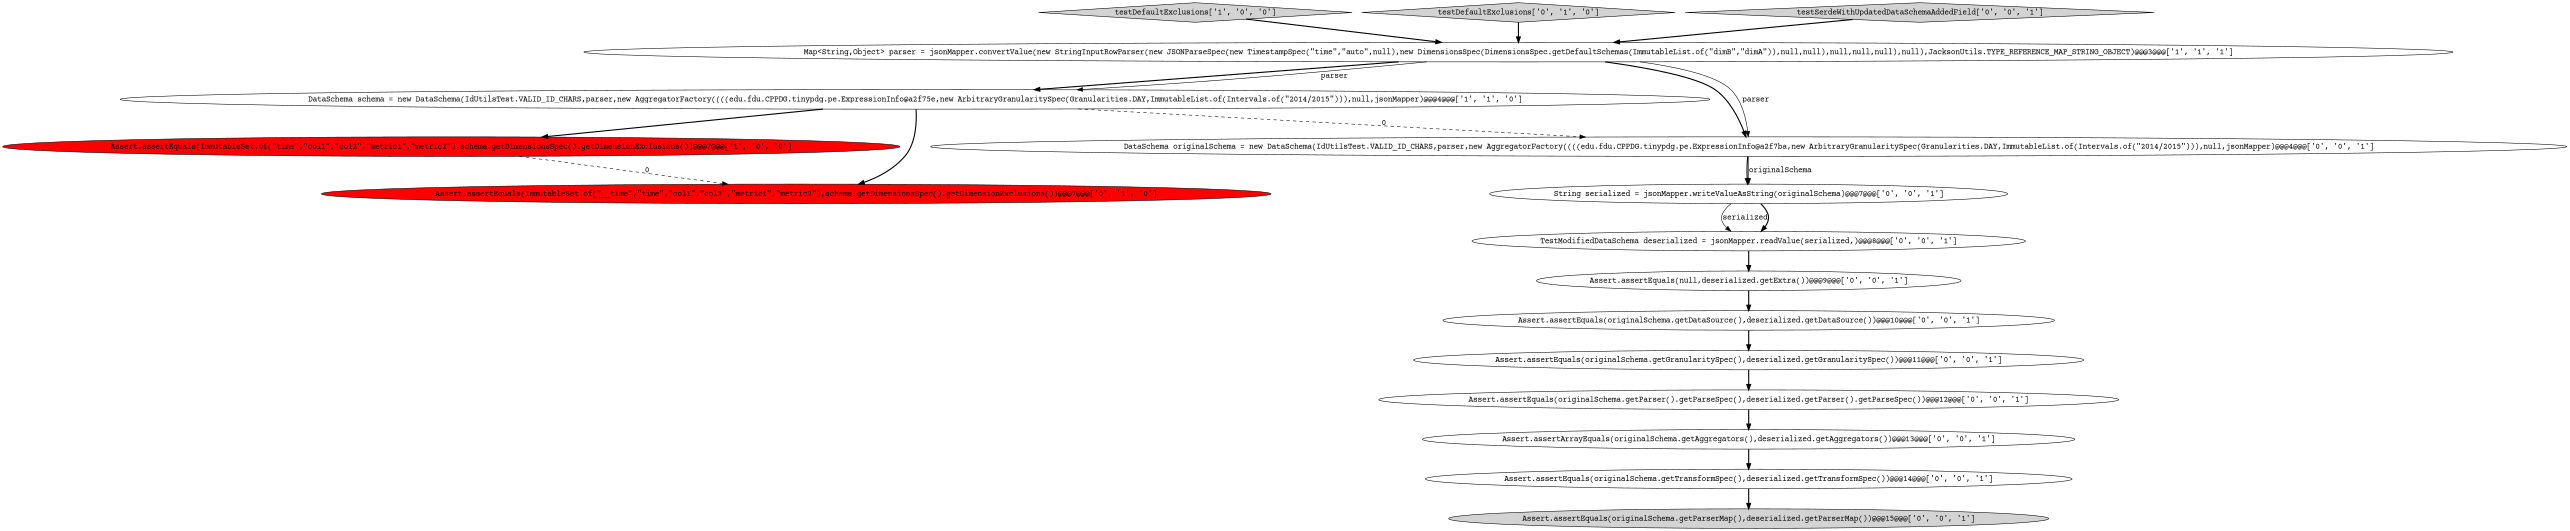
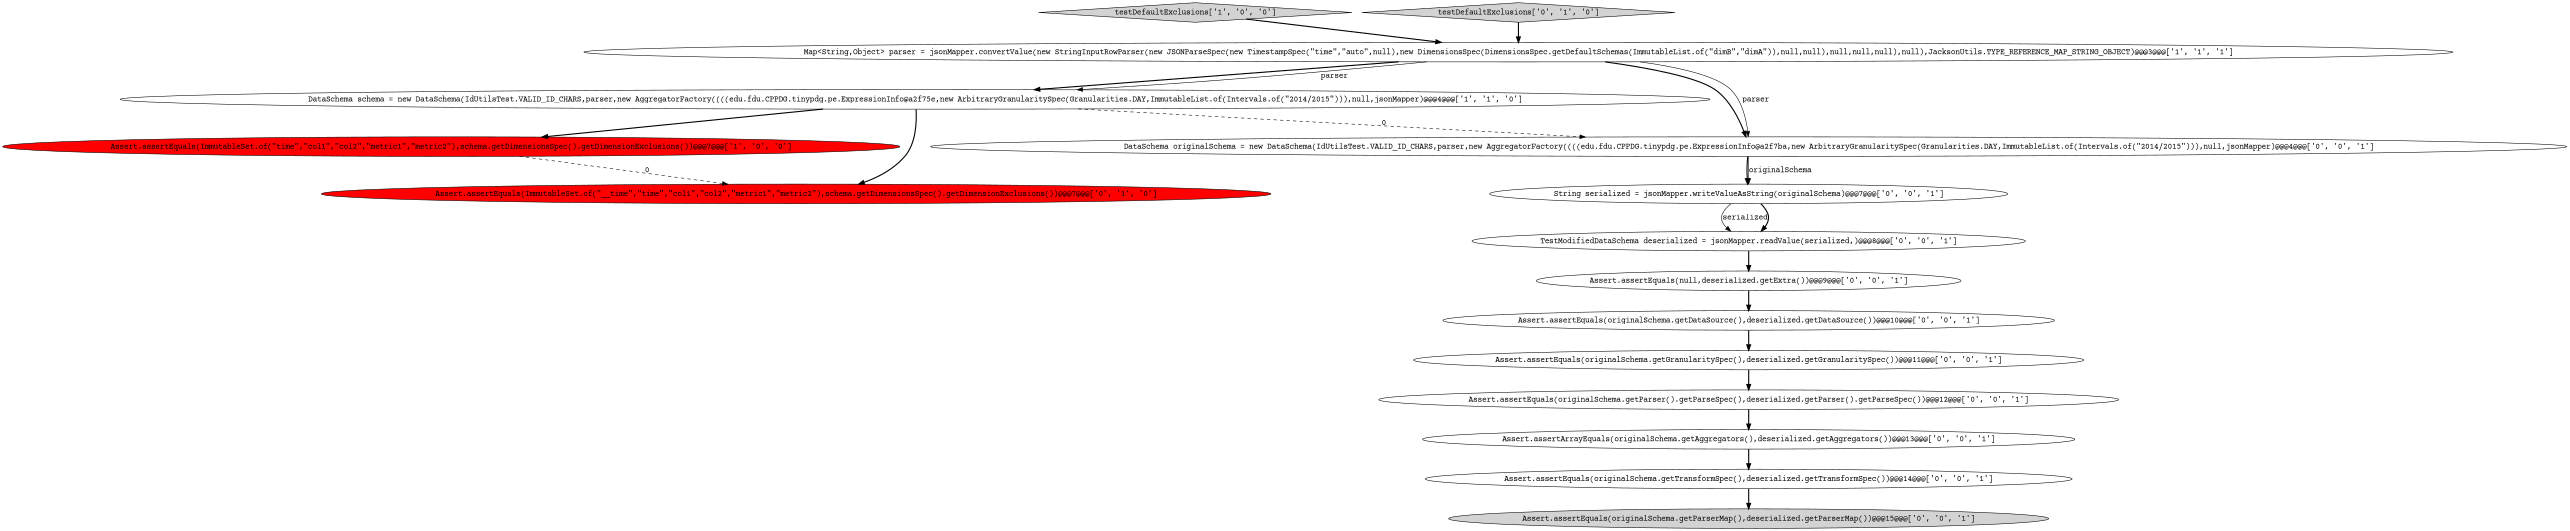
node "testSerdeWithUpdatedDataSchemaAddedField['0', '0', '1']": removed
